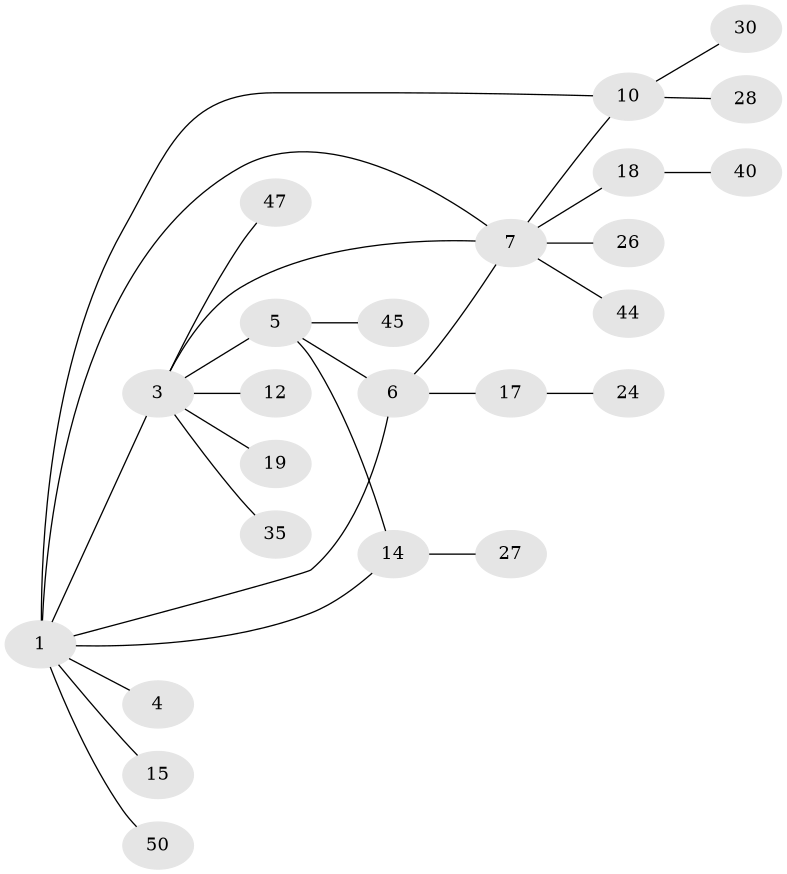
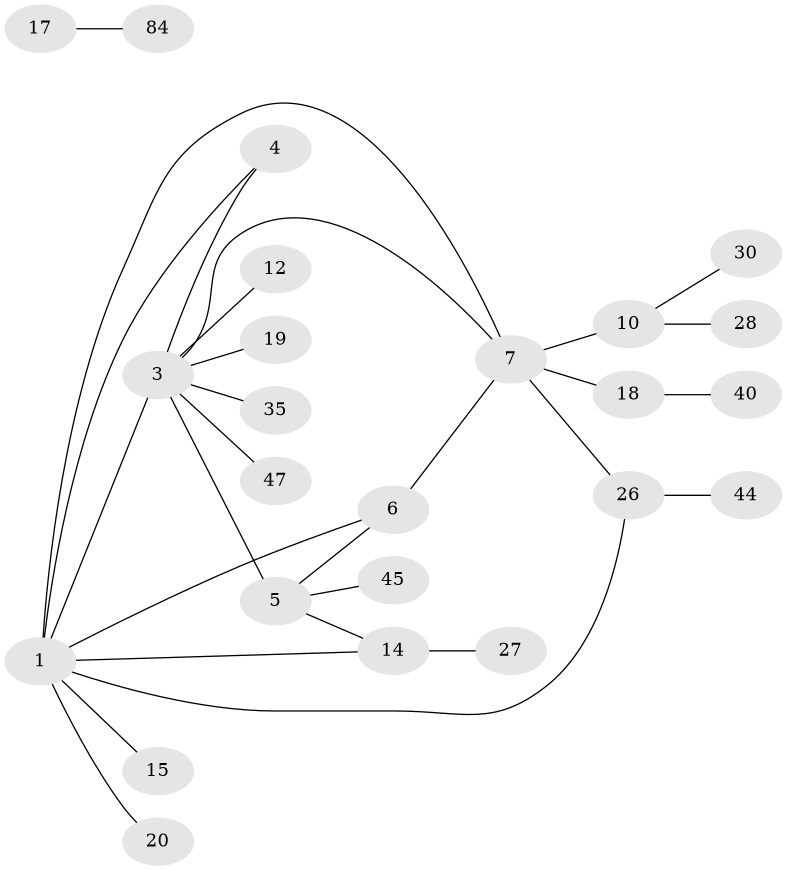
edge "10" -- "1": now "26" -- "1"
edge "4" -- "3": added
edge "7" -- "44": now "26" -- "44"
edge "6" -- "17": removed
node "24": label "24" -> "84"
node "50": label "50" -> "20"
